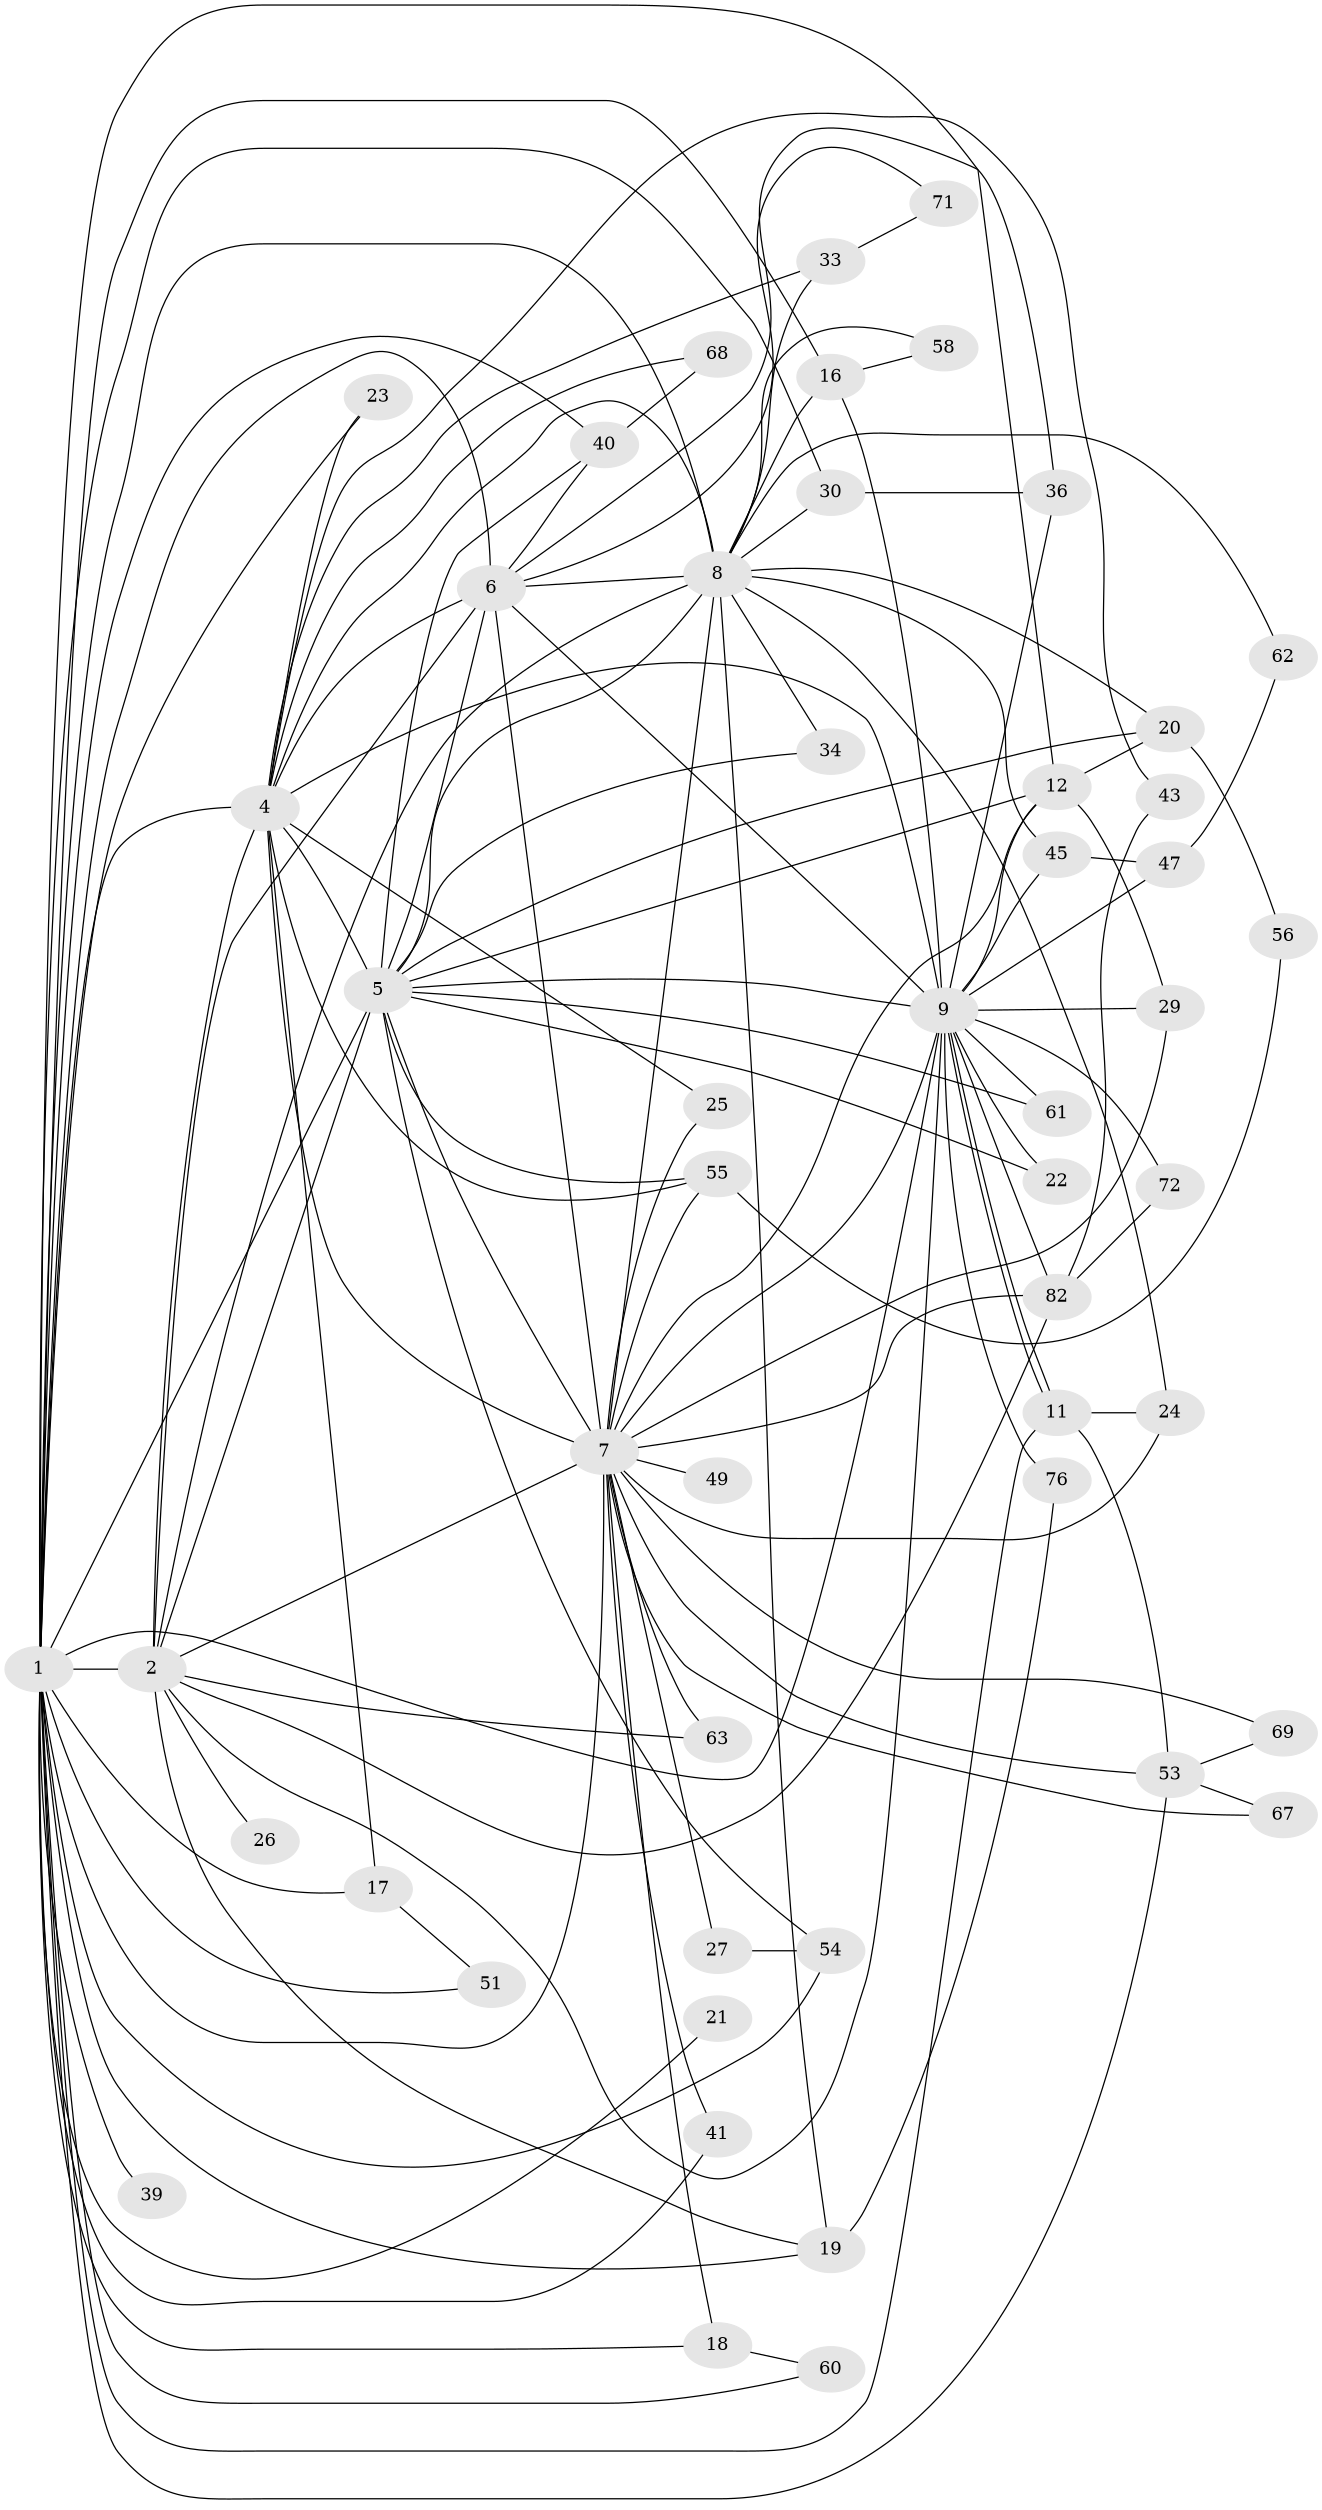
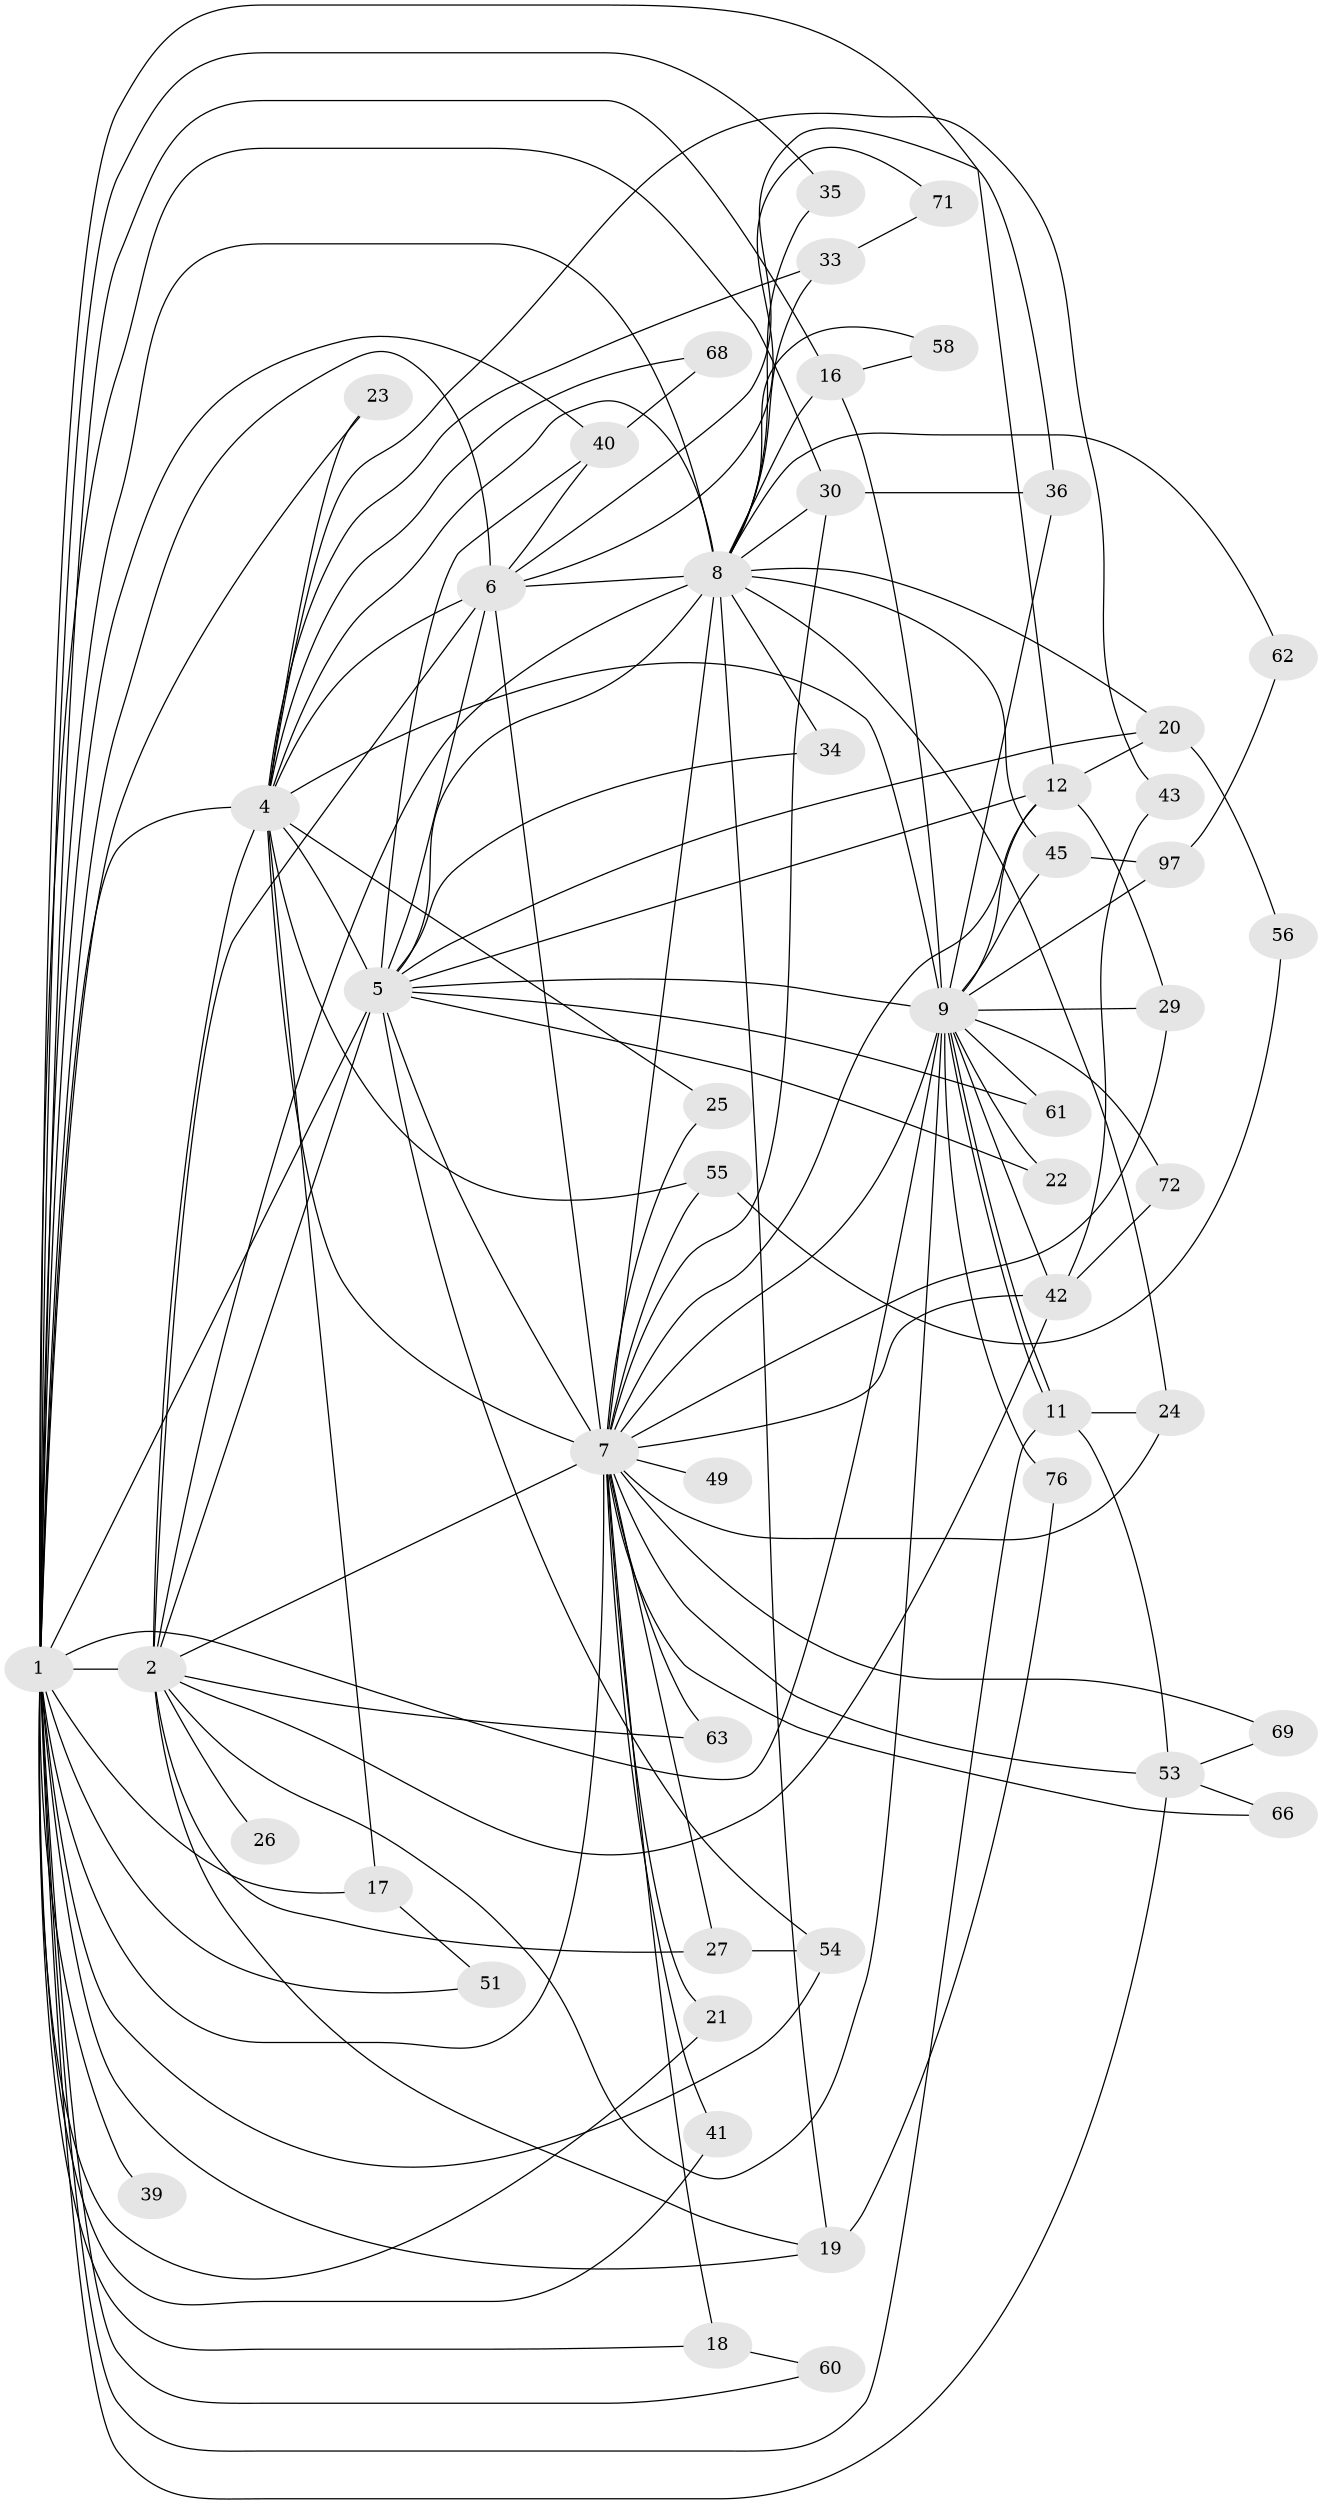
node "35": added
edge "6" -- "9": removed
node "47": label "47" -> "97"
edge "30" -- "7": added
edge "5" -- "55": removed
node "82": label "82" -> "42"
edge "7" -- "21": added
node "67": label "67" -> "66"
edge "2" -- "27": added
